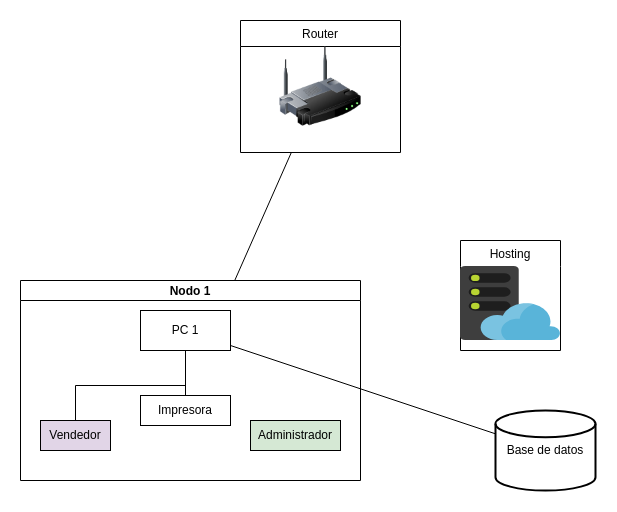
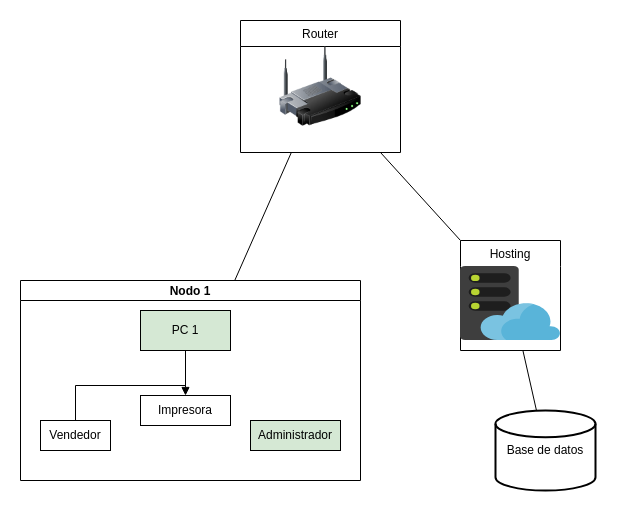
edge "Router" -- "Hosting": added
node "PC 1": fillcolor #ffffff -> #d5e8d4
edge "PC 1" -- "Impresora": arrowhead none -> block
edge "PC 1" -- "Base de datos": now "Hosting" -- "Base de datos"
node "Vendedor": fillcolor #e1d5e7 -> #ffffff
